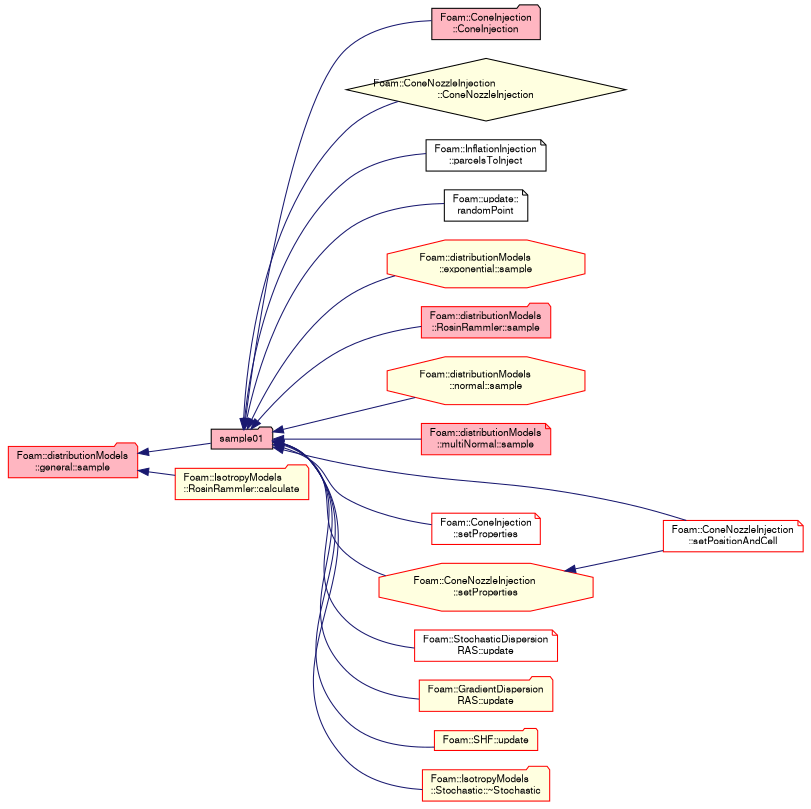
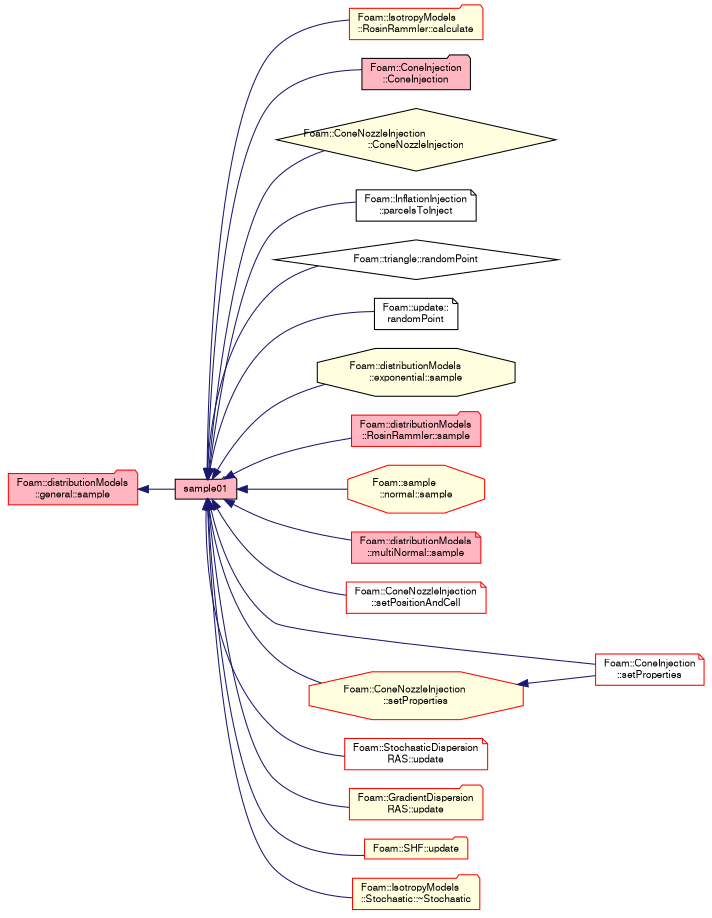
node "Foam::triangle::randomPoint": added
node "Foam::distributionModels ::exponential::sample": color red -> black
node "Foam::distributionModels ::normal::sample": label "Foam::distributionModels ::normal::sample" -> "Foam::sample ::normal::sample"
edge "Foam::IsotropyModels ::RosinRammler::calculate" -> "Foam::distributionModels ::general::sample": now "Foam::IsotropyModels ::RosinRammler::calculate" -> "sample01"
edge "Foam::ConeNozzleInjection ::setPositionAndCell" -> "Foam::ConeNozzleInjection ::setProperties": now "Foam::ConeInjection ::setProperties" -> "Foam::ConeNozzleInjection ::setProperties"
